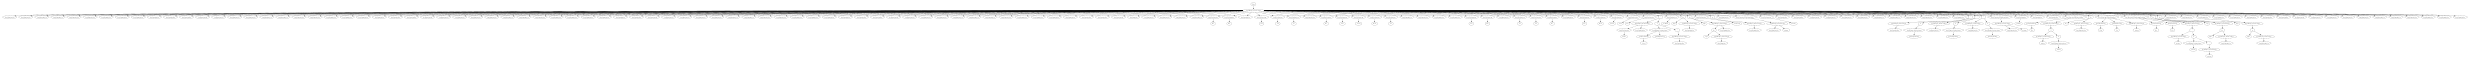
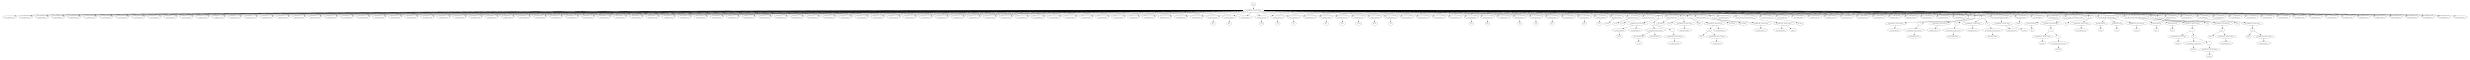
node "[id] animal": added
